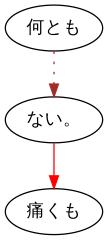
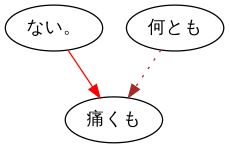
edge "何とも" -> "ない。": now "何とも" -> "痛くも"
